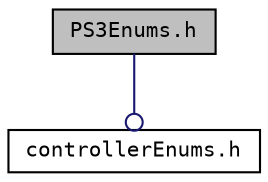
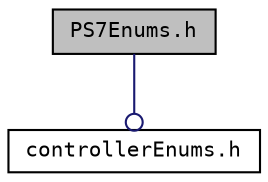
node "PS3Enums.h": label "PS3Enums.h" -> "PS7Enums.h"
